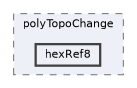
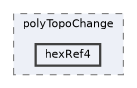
node "hexRef8": label "hexRef8" -> "hexRef4"
